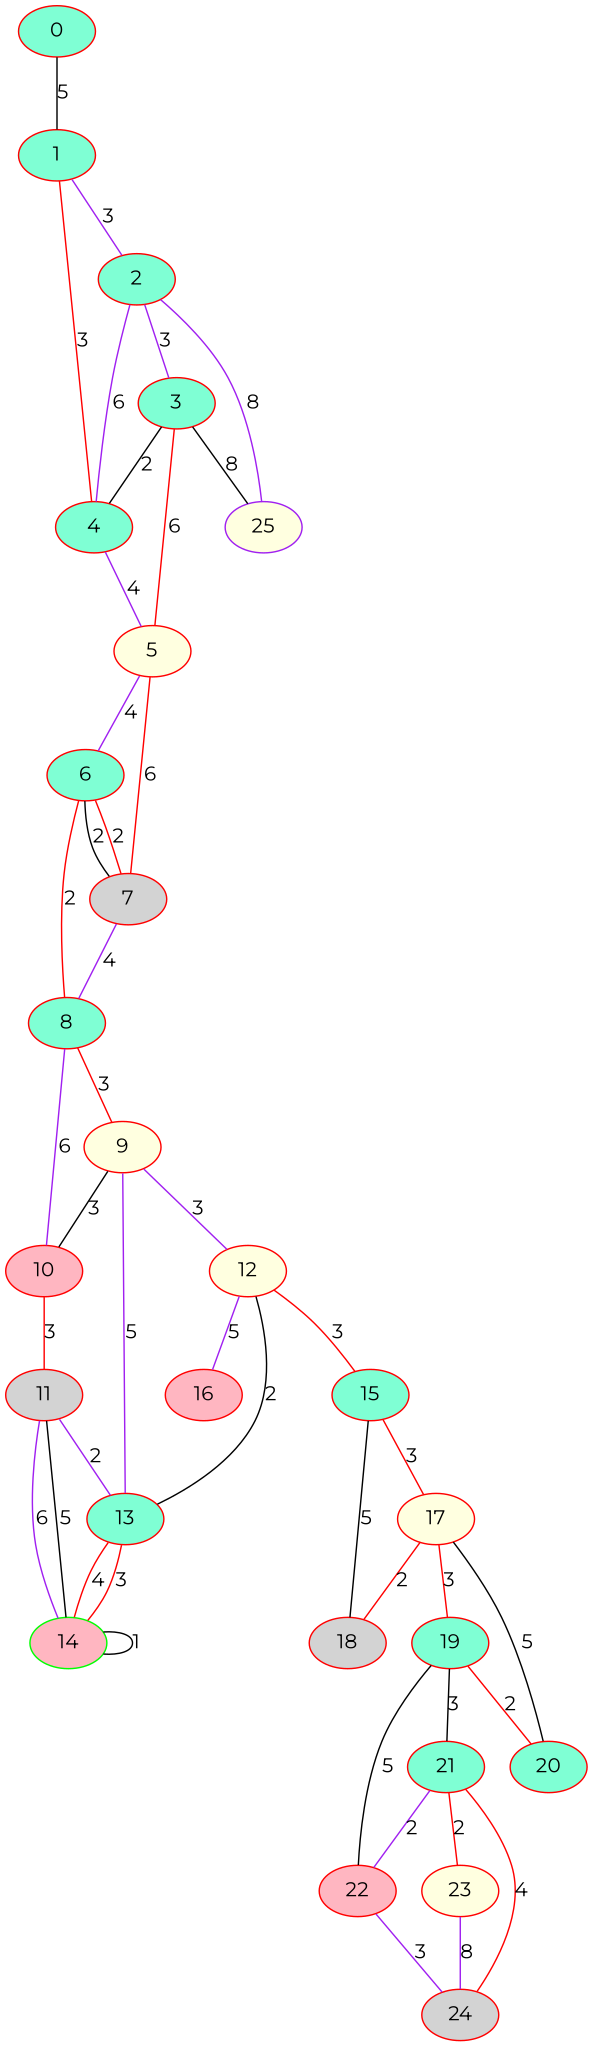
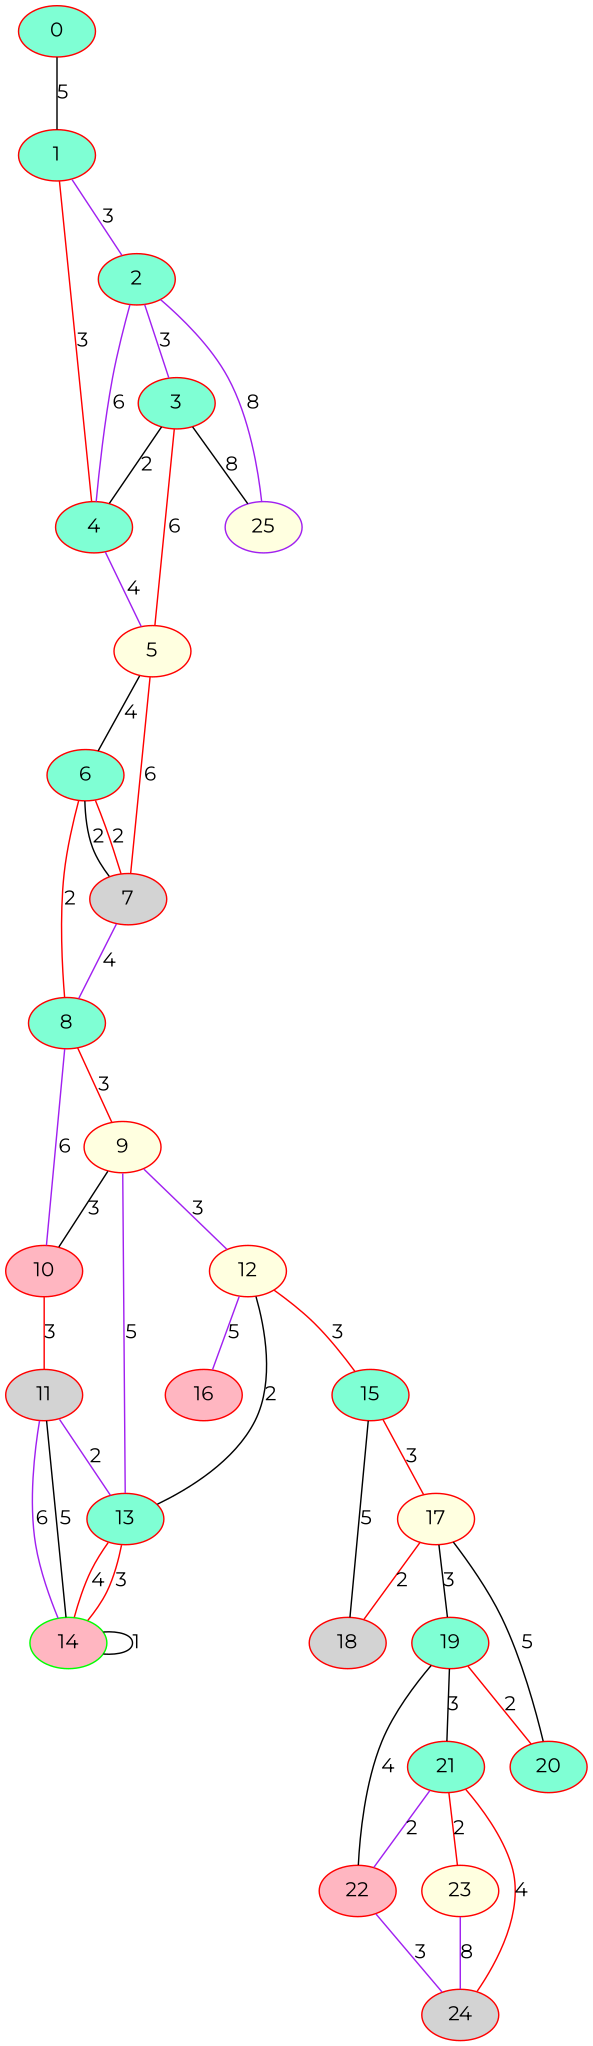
edge "5" -- "6": color purple -> black
edge "17" -- "19": color red -> black
edge "19" -- "22": label "5" -> "4"
